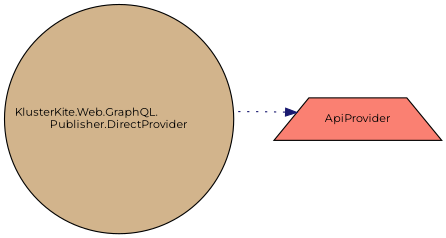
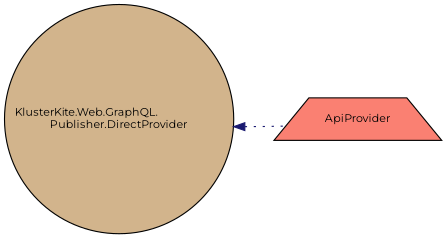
edge "KlusterKite.Web.GraphQL. Publisher.DirectProvider" -> "ApiProvider": reversed
